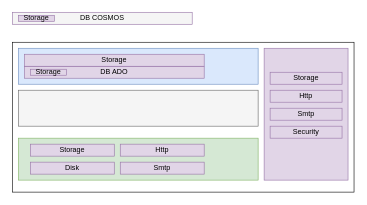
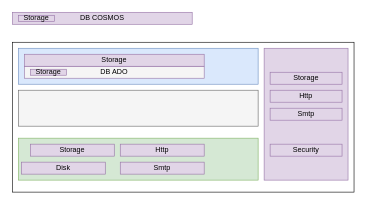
node "DB COSMOS": fillcolor #f5f5f5 -> #e1d5e7
node "DB ADO": fillcolor #e1d5e7 -> #f5f5f5
node "Security": moved (306, 132) -> (306, 150)
node "Disk": moved (72, 168) -> (63, 168)
